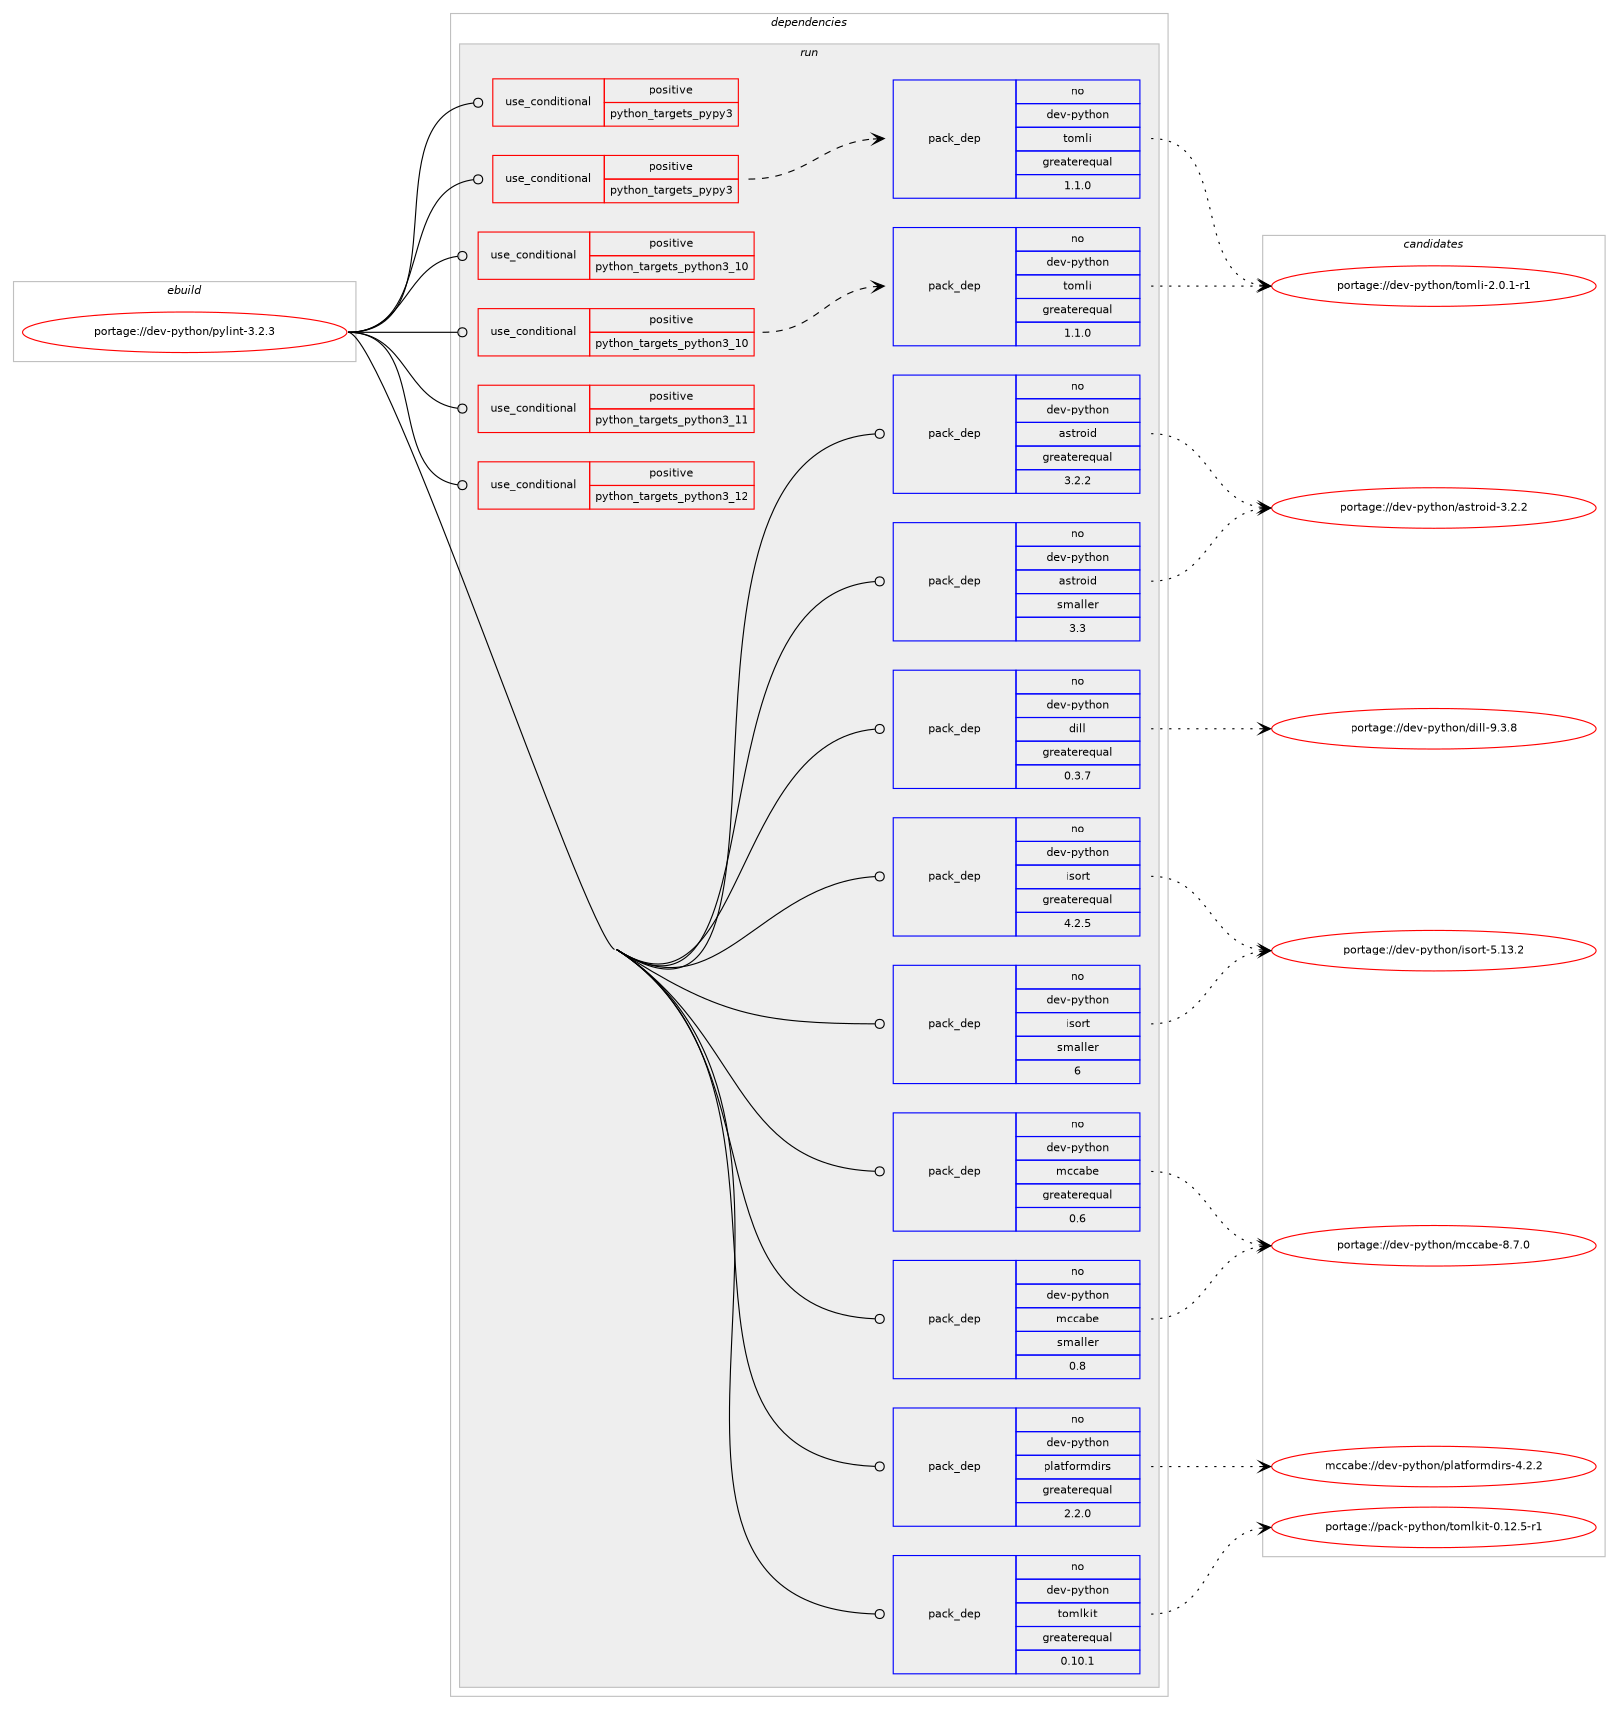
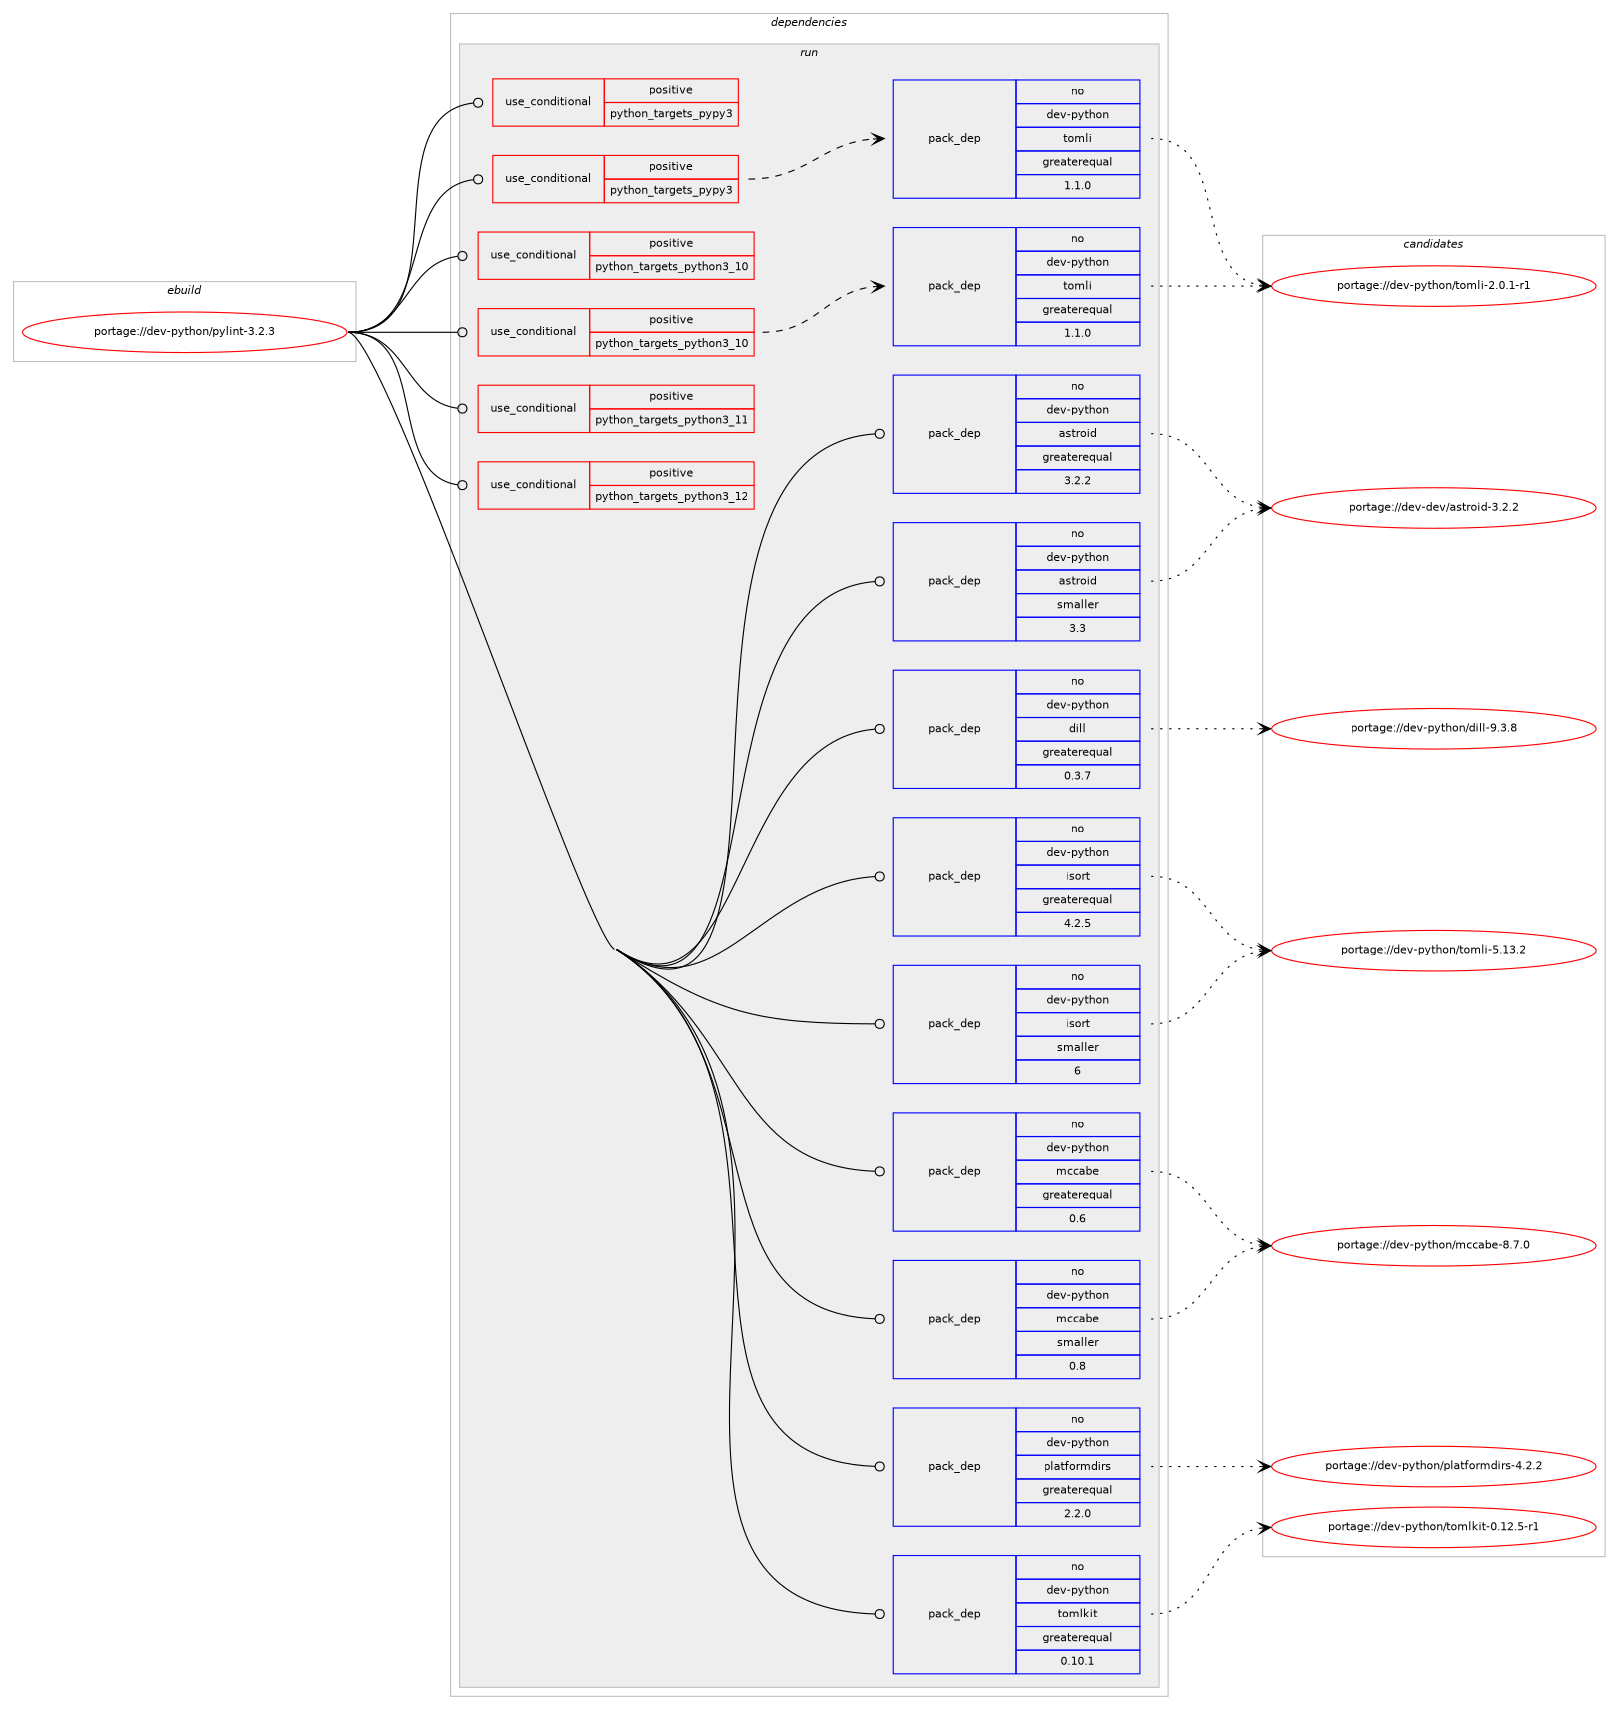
node "portage://dev-python/astroid-3.2.2": label "portage://dev-python/astroid-3.2.2" -> "portage://dev-dev/astroid-3.2.2"
node "portage://dev-python/isort-5.13.2": label "portage://dev-python/isort-5.13.2" -> "portage://dev-python/tomli-5.13.2"
node "mccabe://dev-python/platformdirs-4.2.2": label "mccabe://dev-python/platformdirs-4.2.2" -> "portage://dev-python/platformdirs-4.2.2"
node "portage://pack-python/tomlkit-0.12.5-r1": label "portage://pack-python/tomlkit-0.12.5-r1" -> "portage://dev-python/tomlkit-0.12.5-r1"
